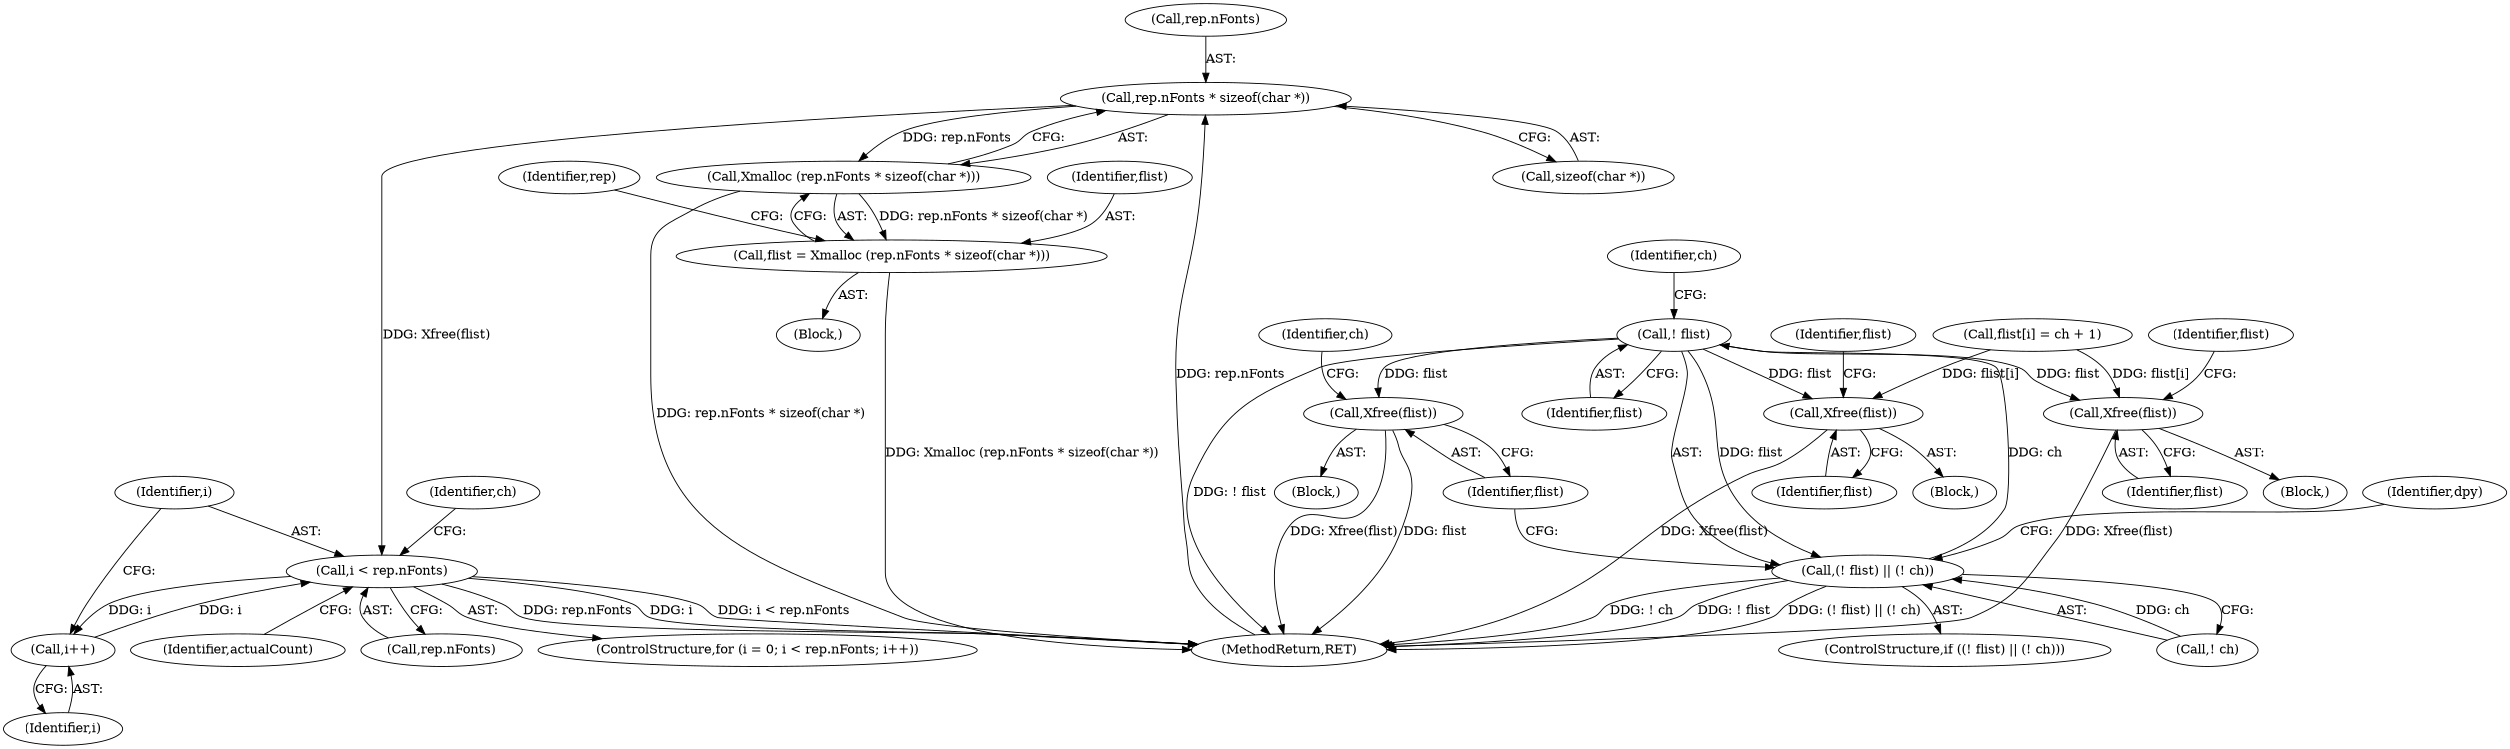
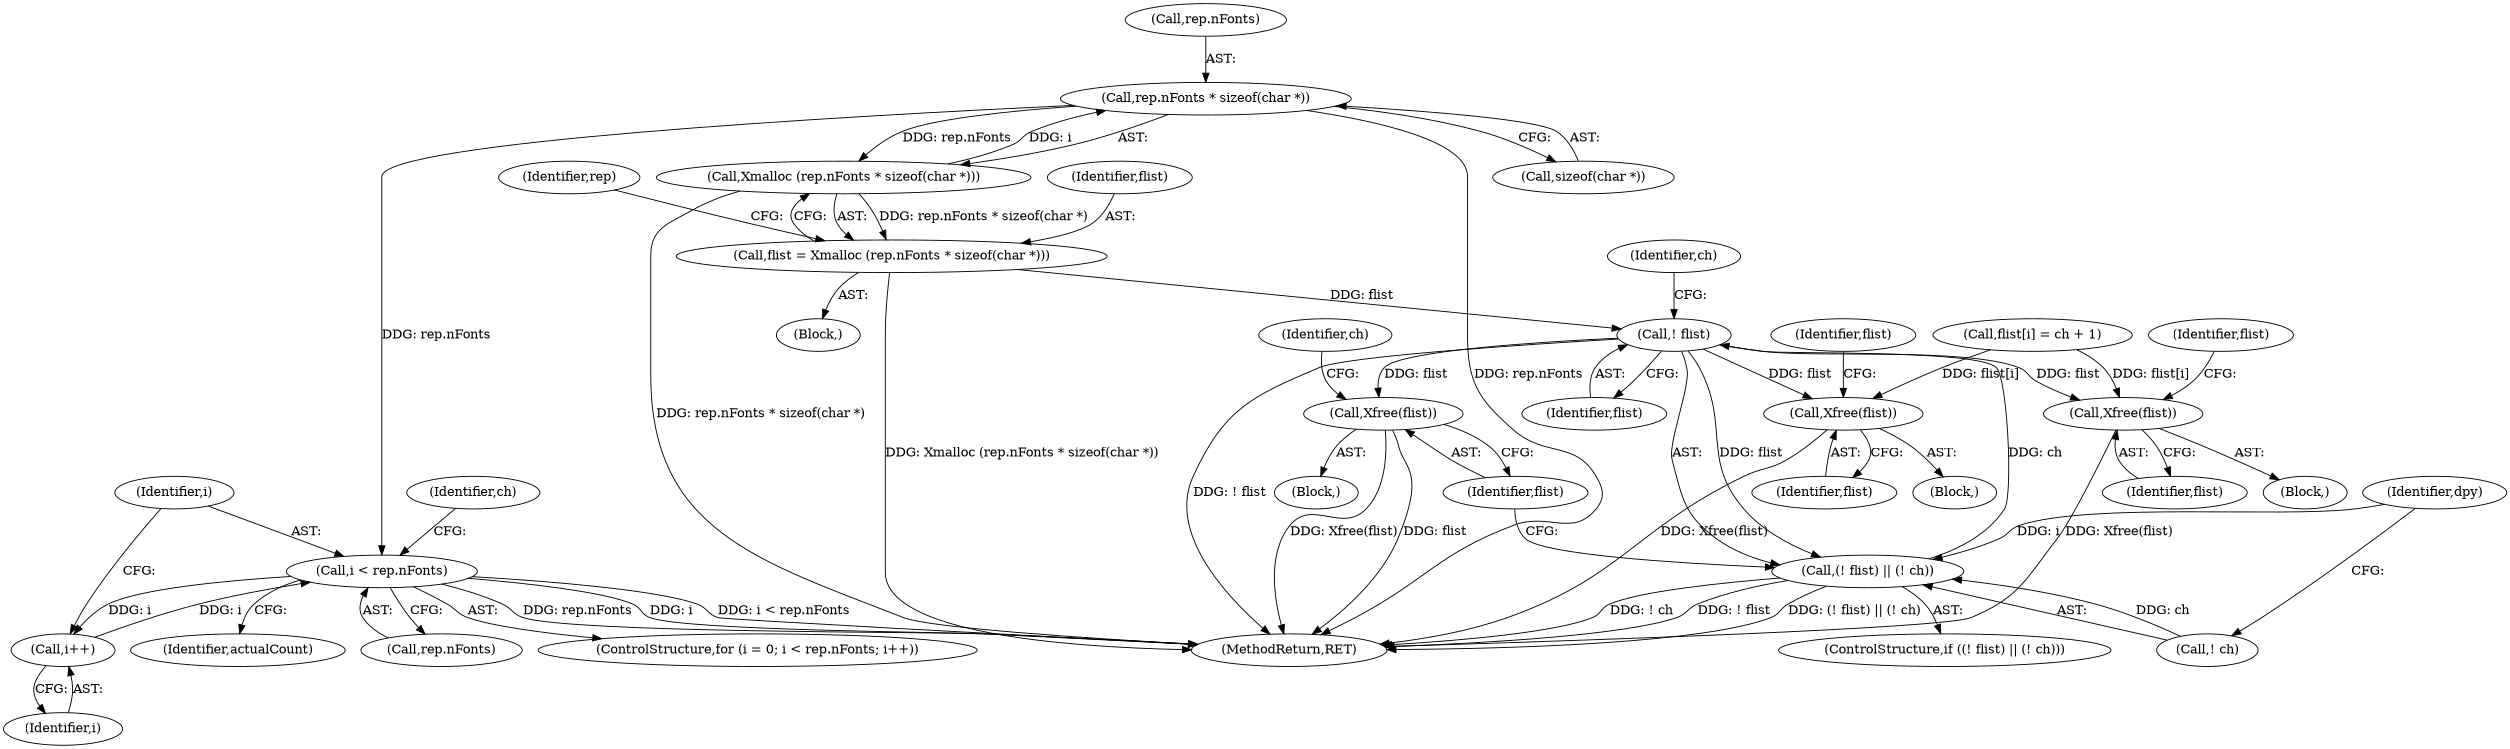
edge "(Call,Xmalloc (rep.nFonts * sizeof(char *)))" -> "(Call,rep.nFonts * sizeof(char *))": label "CFG: " -> "DDG: i"
edge "(Call,flist = Xmalloc (rep.nFonts * sizeof(char *)))" -> "(Call,! flist)": added, label "DDG: flist"
edge "(Call,rep.nFonts * sizeof(char *))" -> "(Call,i < rep.nFonts)": label "DDG: Xfree(flist)" -> "DDG: rep.nFonts"
edge "(MethodReturn,RET)" -> "(Call,rep.nFonts * sizeof(char *))": reversed
edge "(Identifier,dpy)" -> "(Call,(! flist) || (! ch))": label "CFG: " -> "DDG: i"
edge "(Call,(! flist) || (! ch))" -> "(Call,! ch)": now "(Identifier,dpy)" -> "(Call,! ch)"
edge "(Identifier,actualCount)" -> "(Call,i < rep.nFonts)": reversed
